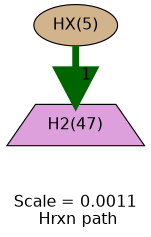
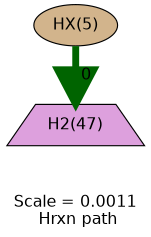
edge "HX(5)" -> "H2(47)": label " 1" -> " 0"
